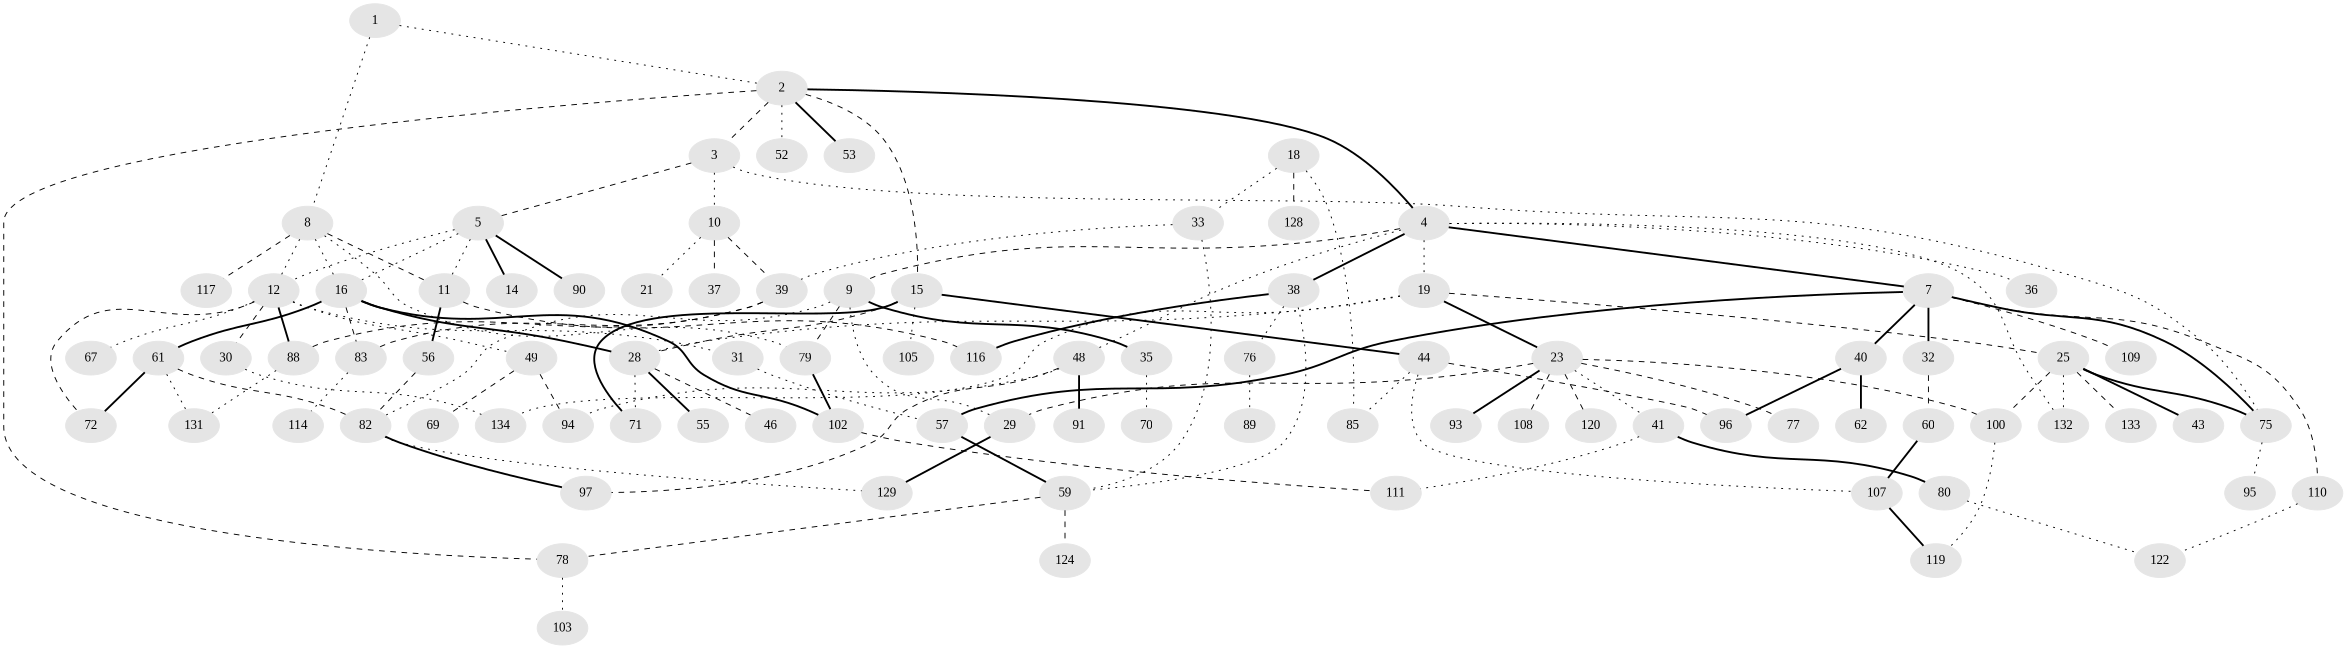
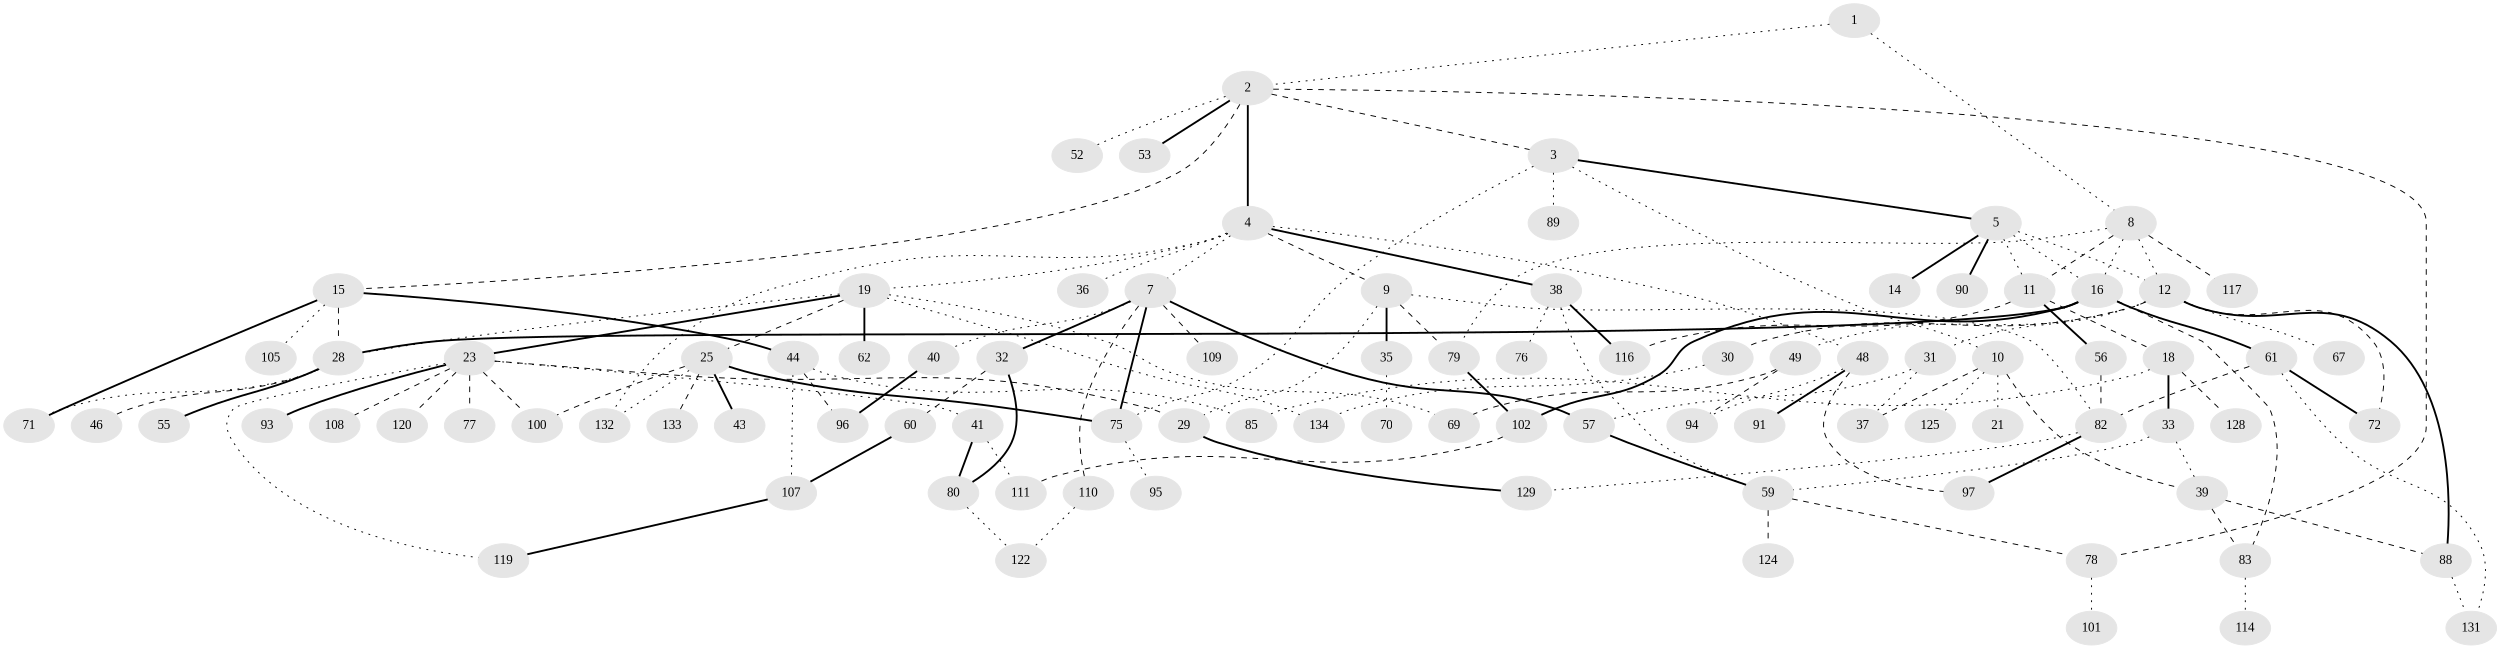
edge "3" -- "5": style dashed -> bold
edge "18" -- "33": style dotted -> bold
edge "4" -- "7": style bold -> dotted
edge "7" -- "40": style bold -> dotted
edge "11" -- "18": added
edge "19" -- "69": added
edge "76" -- "89": now "3" -- "89"
edge "40" -- "62": now "19" -- "62"
edge "31" -- "37": added
node "125": added
edge "32" -- "80": added
edge "100" -- "119": now "23" -- "119"
node "103": label "103" -> "101"
